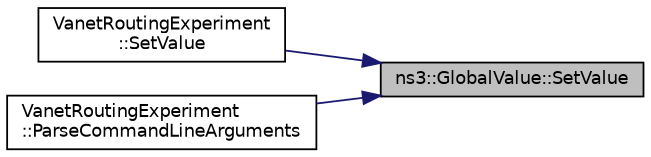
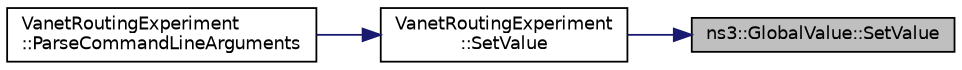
edge "VanetRoutingExperiment ::ParseCommandLineArguments" -> "ns3::GlobalValue::SetValue": now "VanetRoutingExperiment ::ParseCommandLineArguments" -> "VanetRoutingExperiment ::SetValue"
